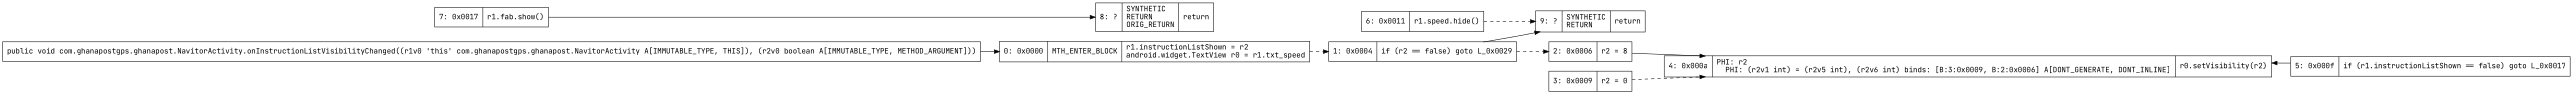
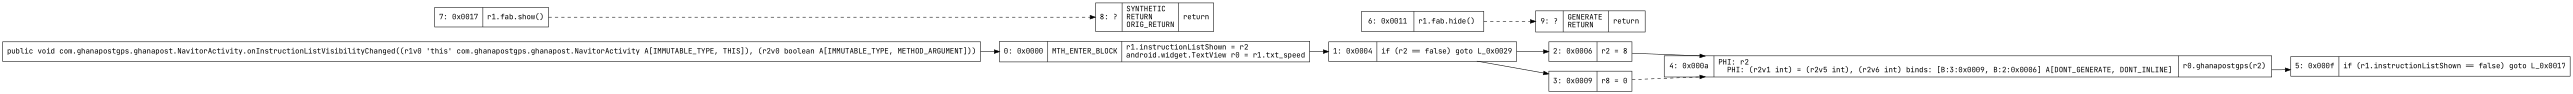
edge "7: 0x0017" -> "8: ?": style solid -> dashed
node "9: ?": text "SYNTHETIC" -> "GENERATE"
node "6: 0x0011": text "r1.speed.hide()" -> "r1.fab.hide()"
edge "1: 0x0004" -> "9: ?": now "1: 0x0004" -> "3: 0x0009"
edge "0: 0x0000" -> "1: 0x0004": style dashed -> solid
edge "1: 0x0004" -> "2: 0x0006": style dashed -> solid
edge "5: 0x000f" -> "4: 0x000a": reversed
node "4: 0x000a": text "r0.setVisibility(r2)" -> "r0.ghanapostgps(r2)"
node "3: 0x0009": text "r2 = 0" -> "r8 = 0"
